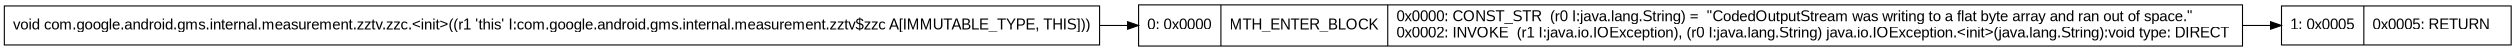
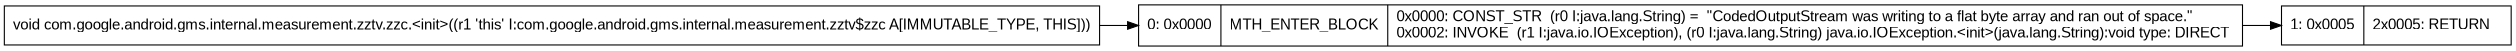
node "1: 0x0005": text "0x0005: RETURN" -> "2x0005: RETURN"
